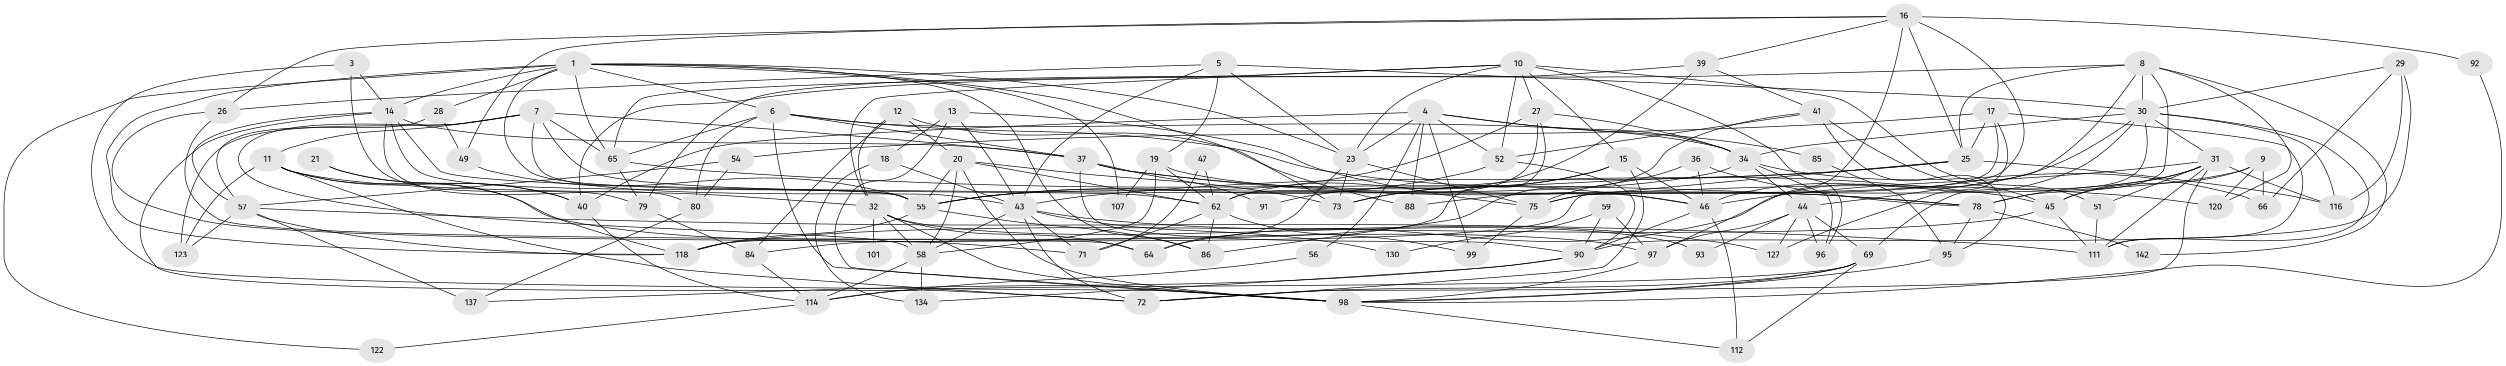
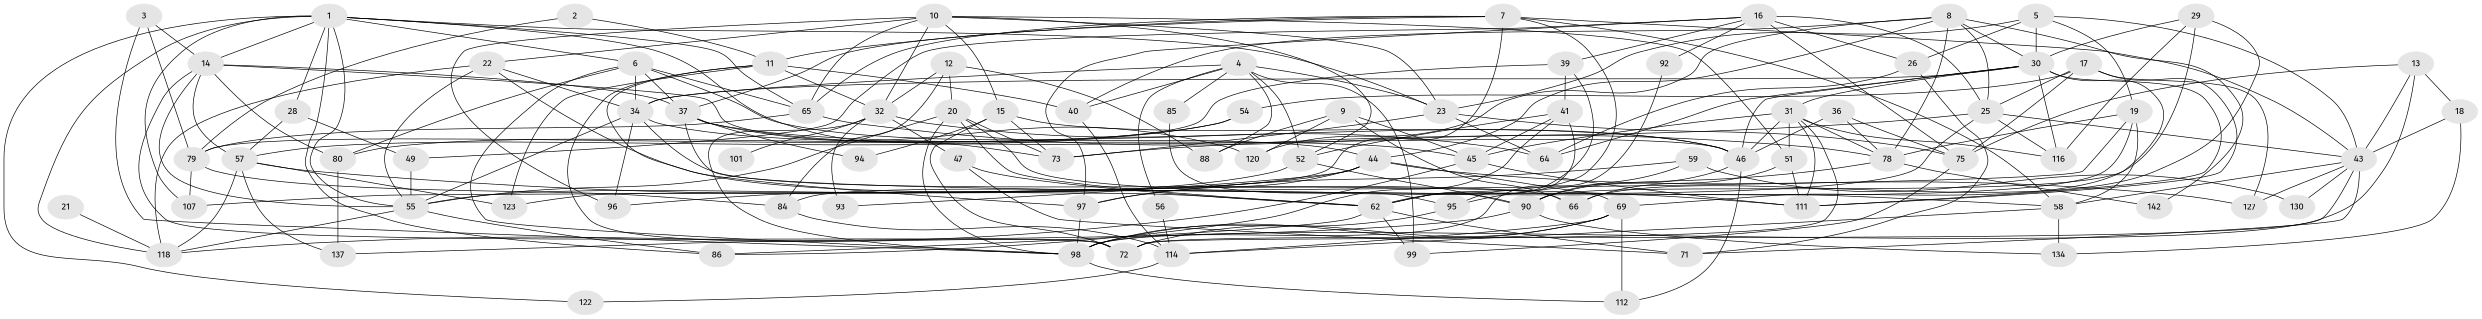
node "2": added
node "27": label "27" -> "22"
edge "79" -- "107": added
edge "21" -- "40": removed
edge "51" -- "66": added
node "91": label "91" -> "94"
edge "32" -- "58": now "32" -- "47"
